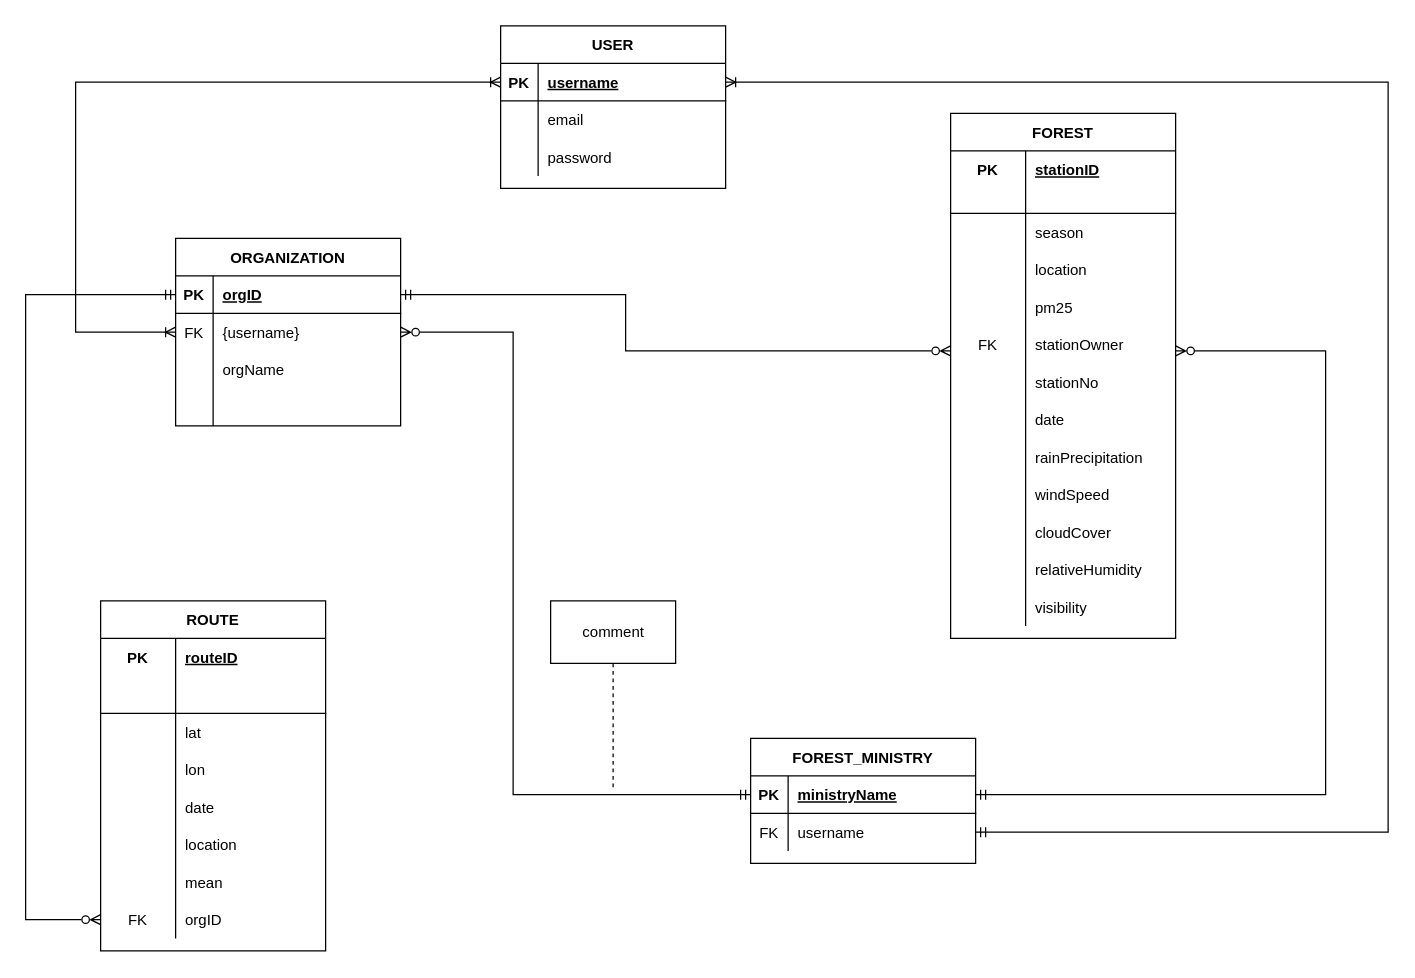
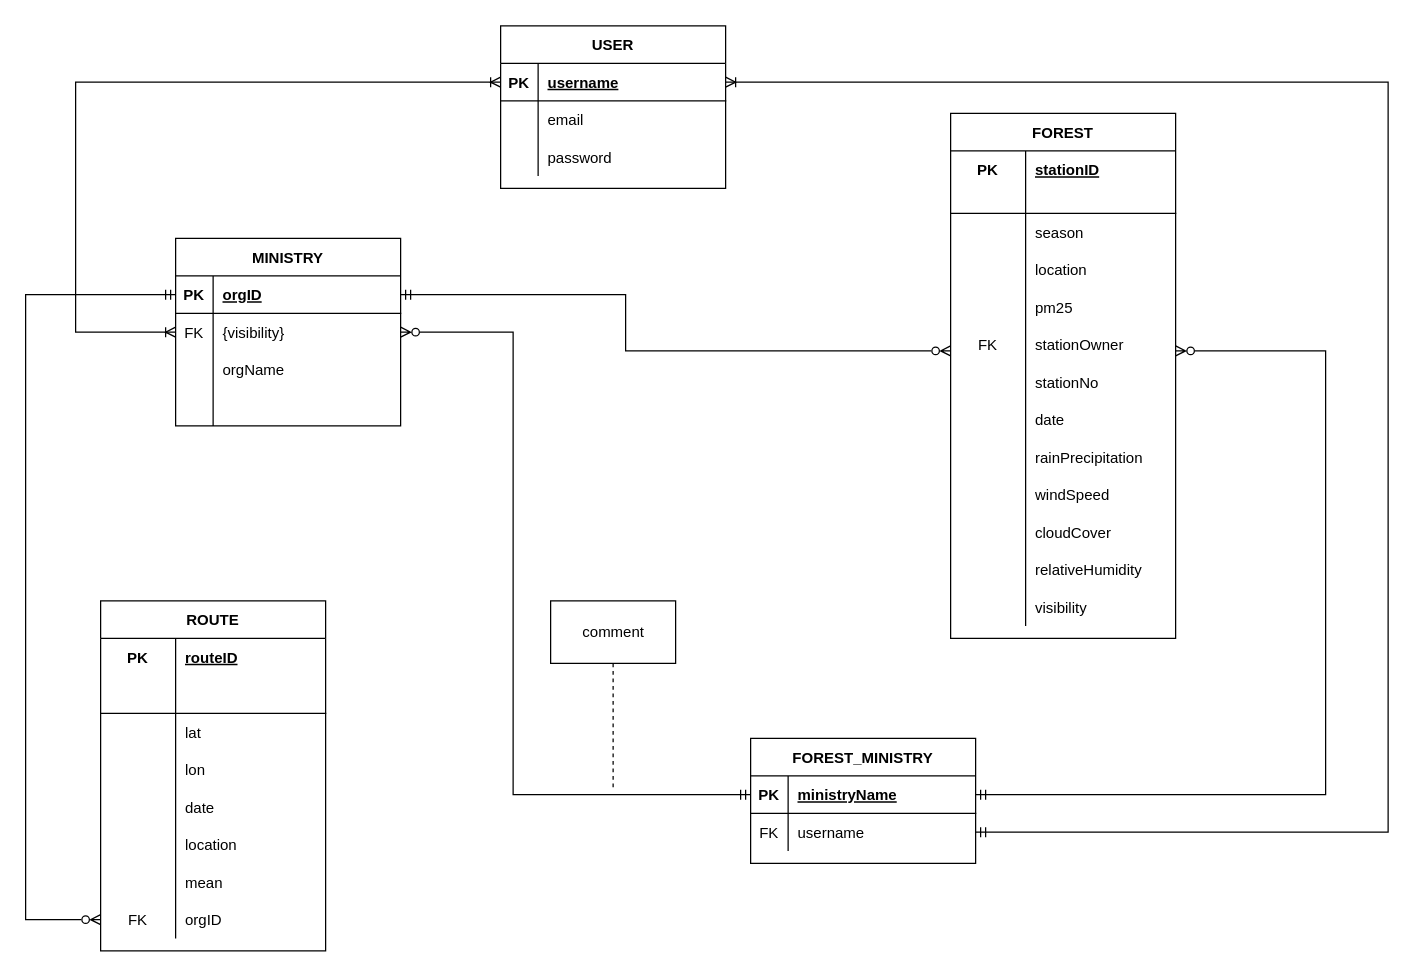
node "ORGANIZATION": label "ORGANIZATION" -> "MINISTRY"
node "{username}": label "{username}" -> "{visibility}"
